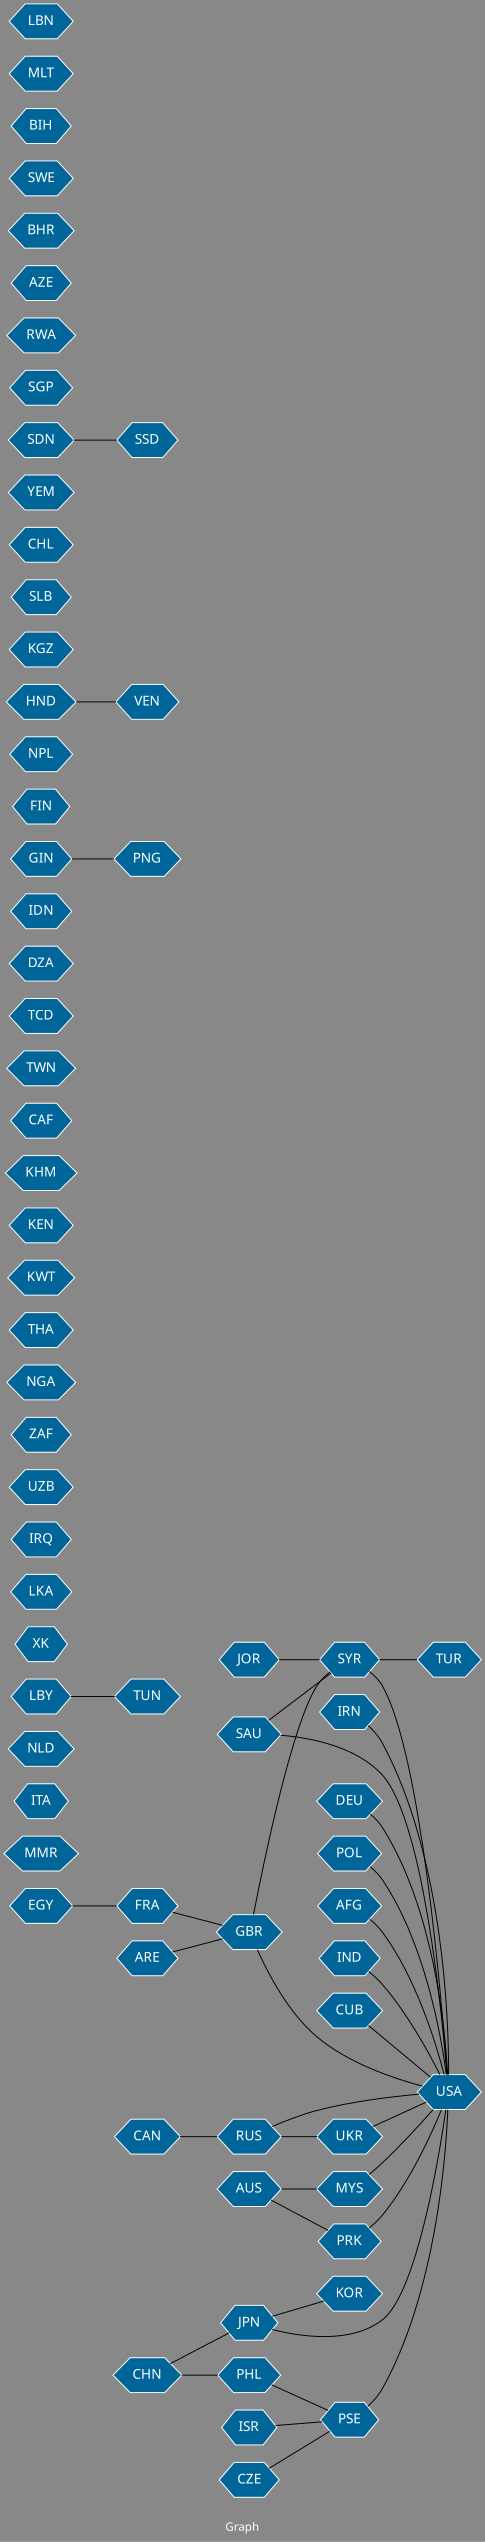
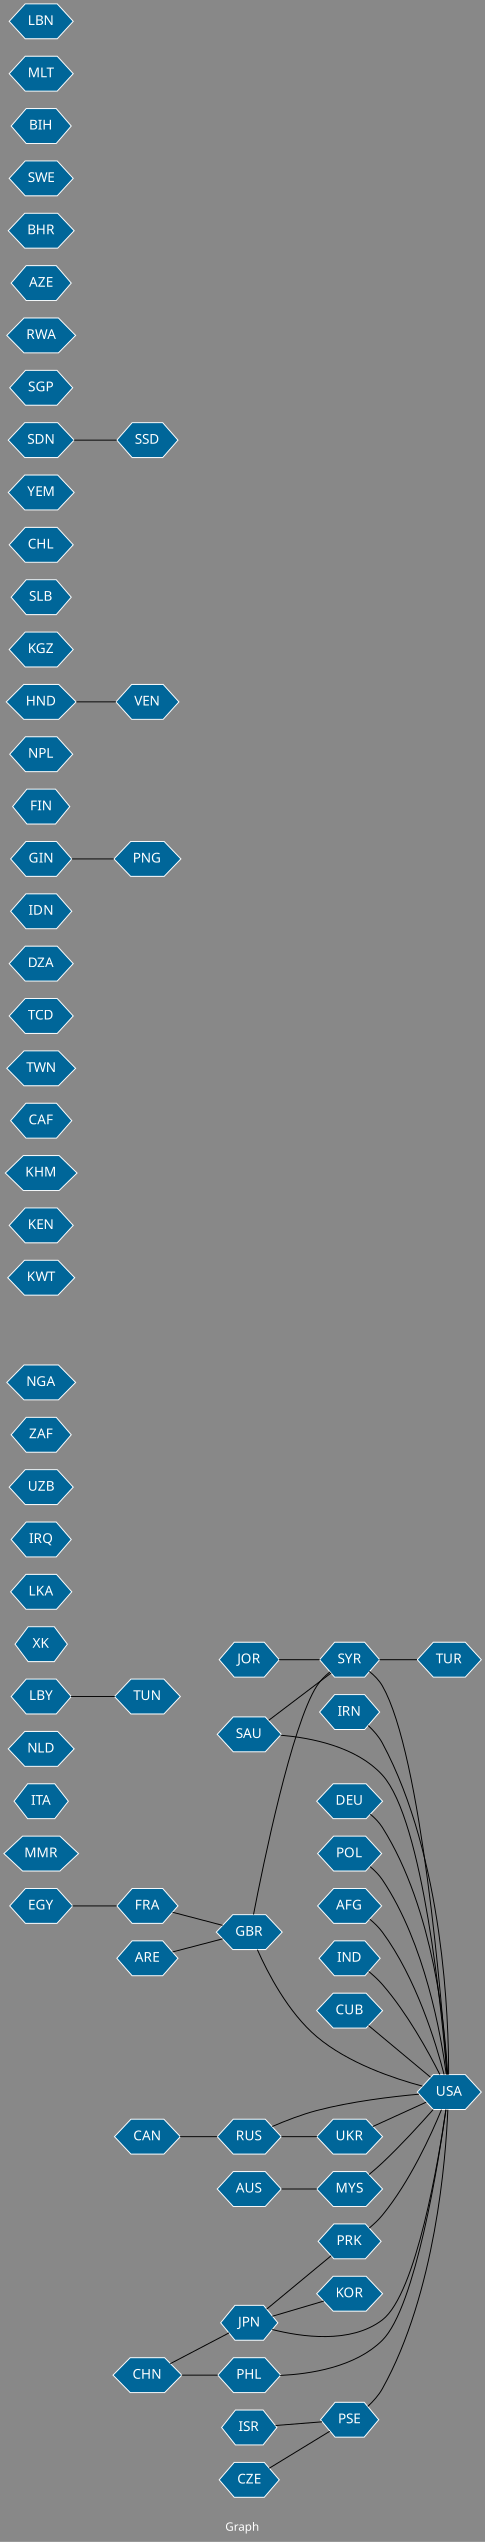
node "THA": removed
edge "AUS" -- "PRK": now "JPN" -- "PRK"
edge "PHL" -- "PSE": now "PHL" -- "USA"
